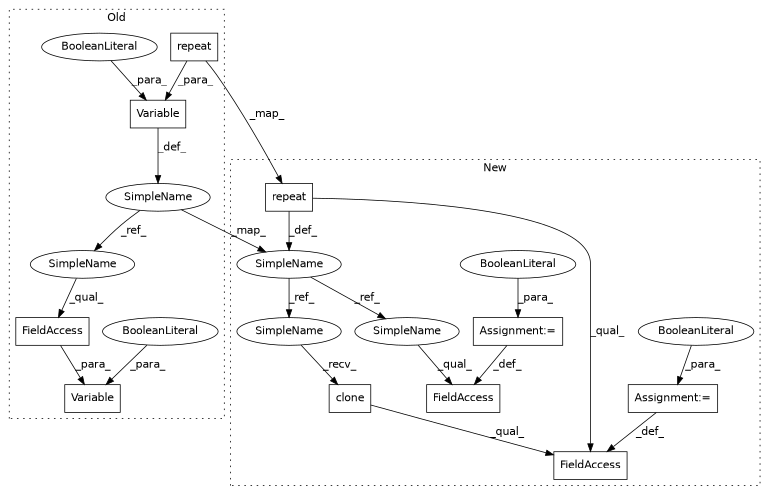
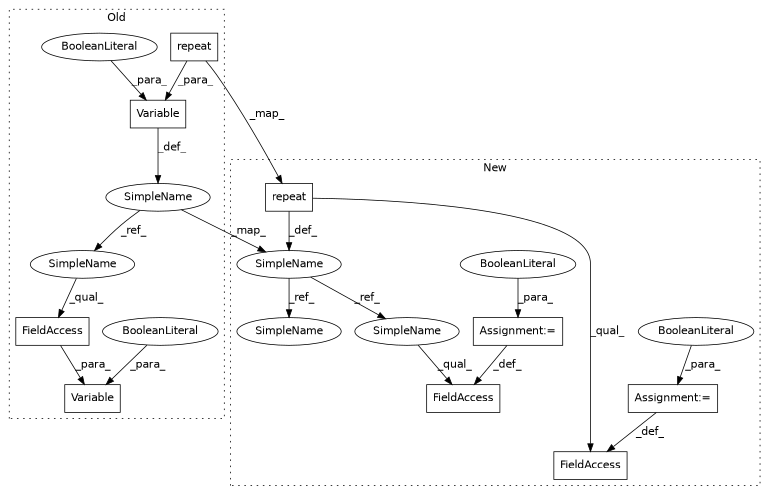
node "clone": removed
